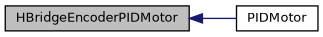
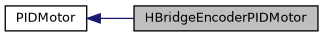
edge "PIDMotor" -> "HBridgeEncoderPIDMotor": reversed
